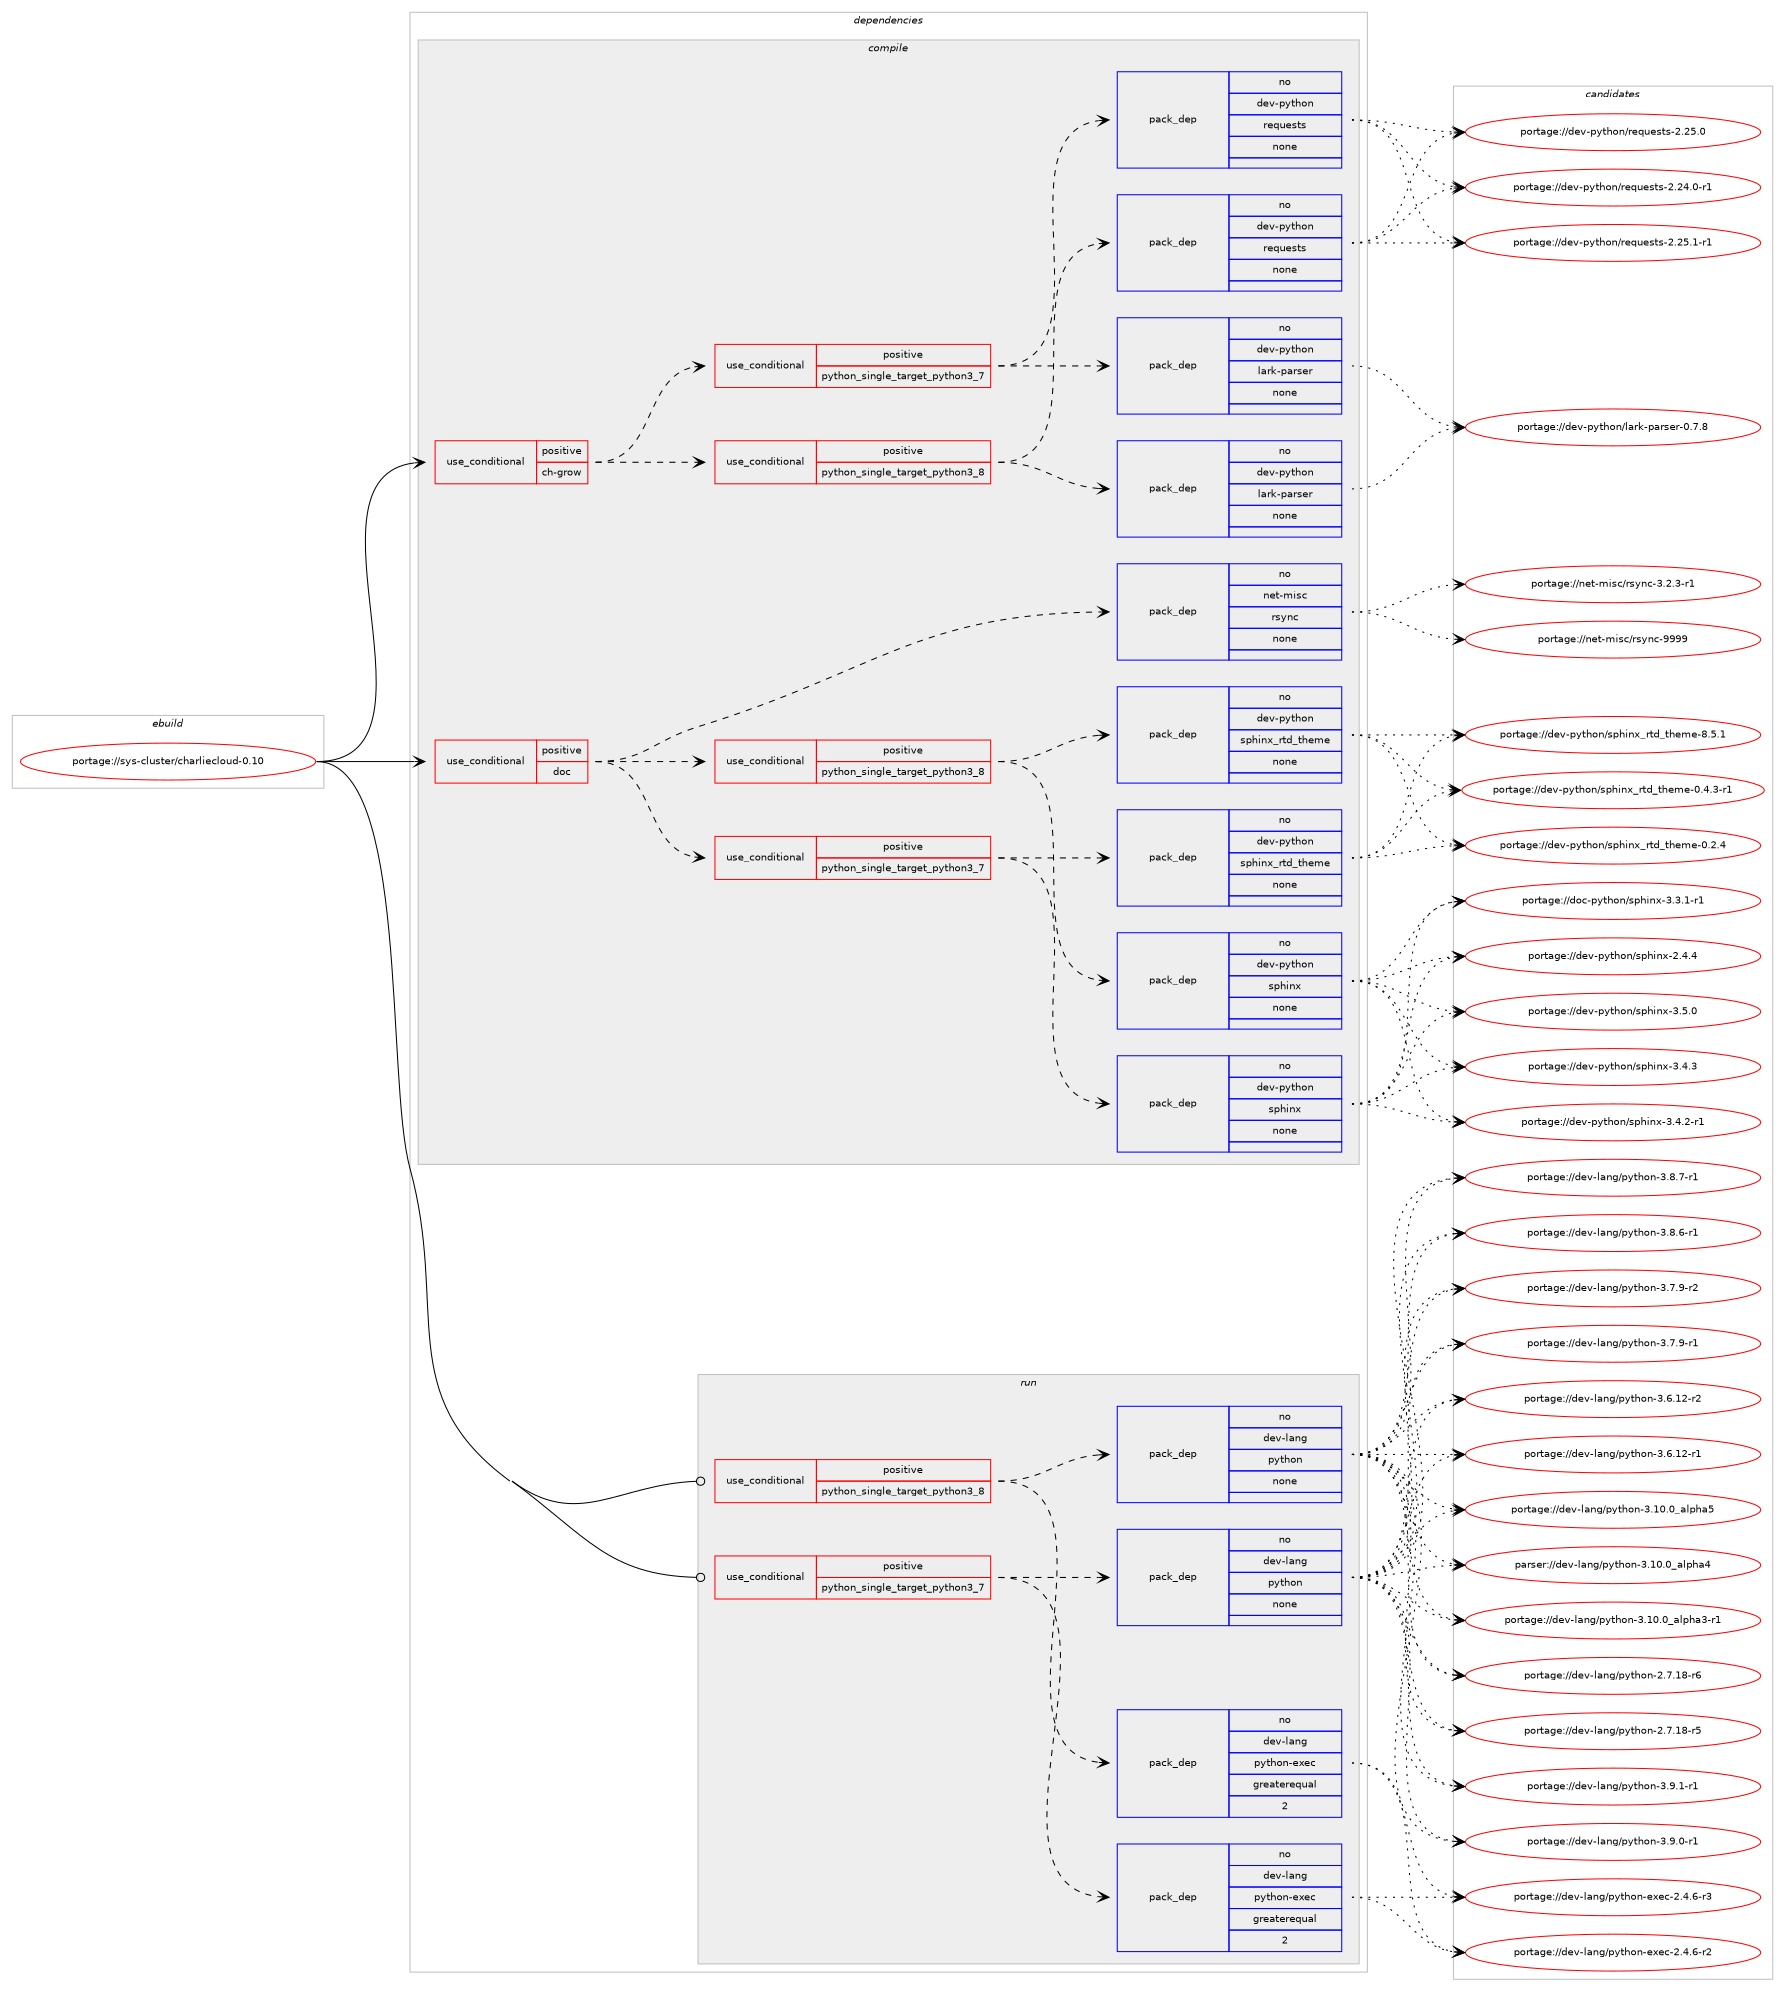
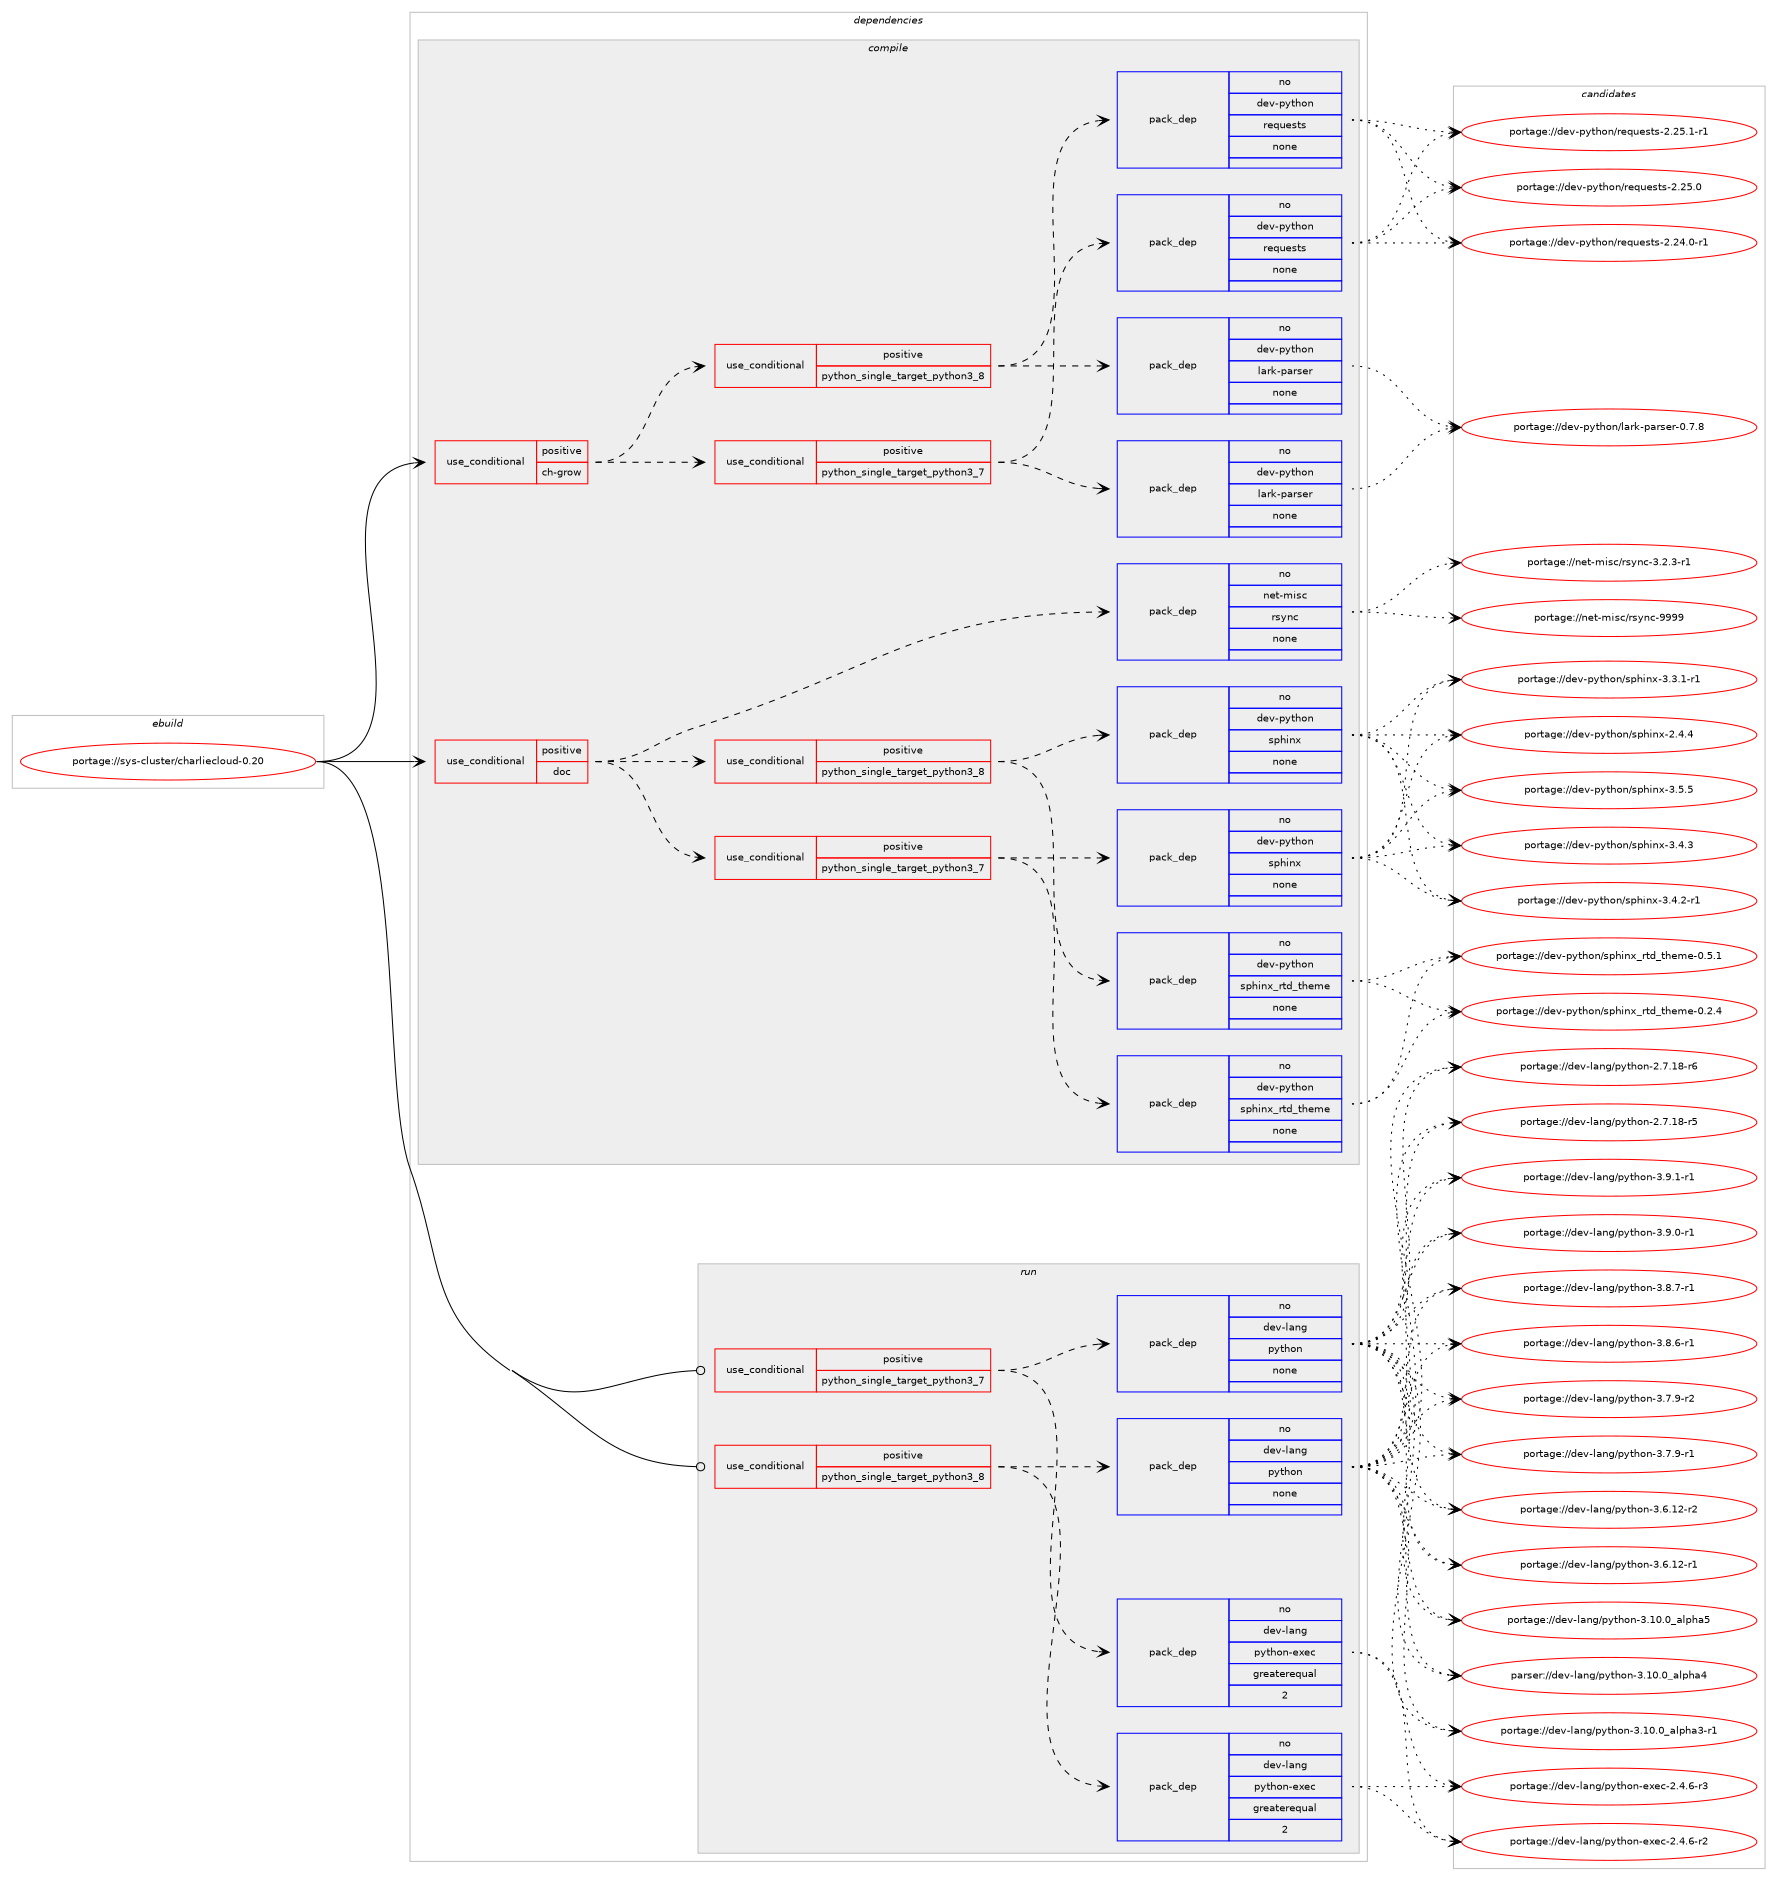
node "portage://dev-python/sphinx_rtd_theme-8.5.1": label "portage://dev-python/sphinx_rtd_theme-8.5.1" -> "portage://dev-python/sphinx_rtd_theme-0.5.1"
node "portage://sys-cluster/charliecloud-0.10": label "portage://sys-cluster/charliecloud-0.10" -> "portage://sys-cluster/charliecloud-0.20"
node "portage://dev-python/sphinx_rtd_theme-0.4.3-r1": removed
node "portage://doc-python/sphinx-3.3.1-r1": label "portage://doc-python/sphinx-3.3.1-r1" -> "portage://dev-python/sphinx-3.3.1-r1"
node "portage://dev-python/sphinx-3.5.0": label "portage://dev-python/sphinx-3.5.0" -> "portage://dev-python/sphinx-3.5.5"
